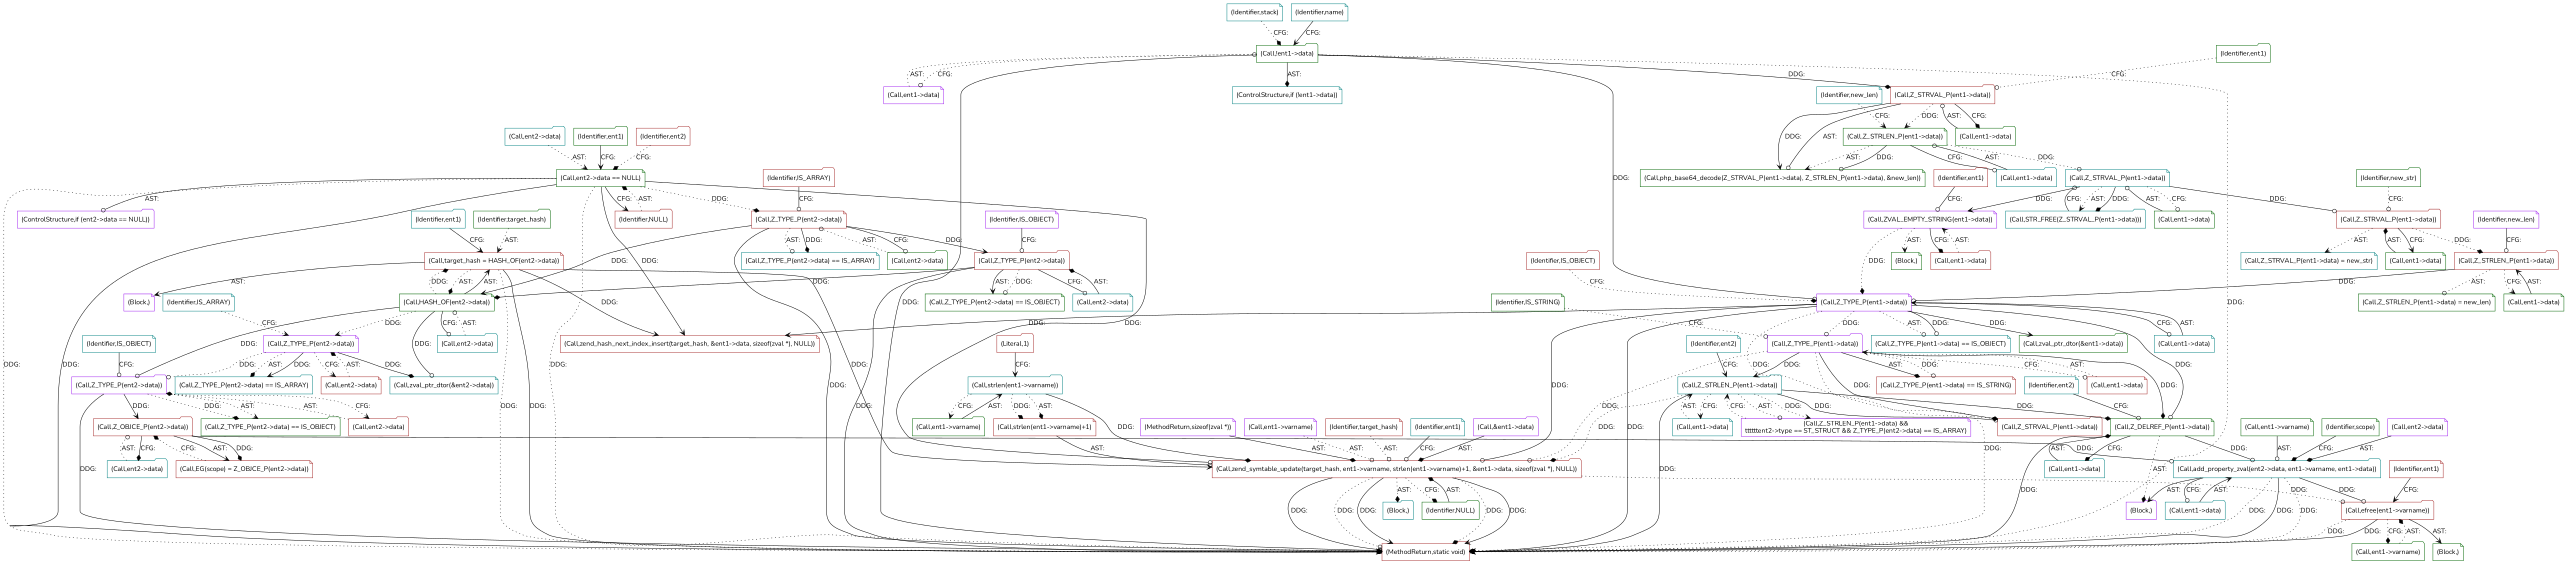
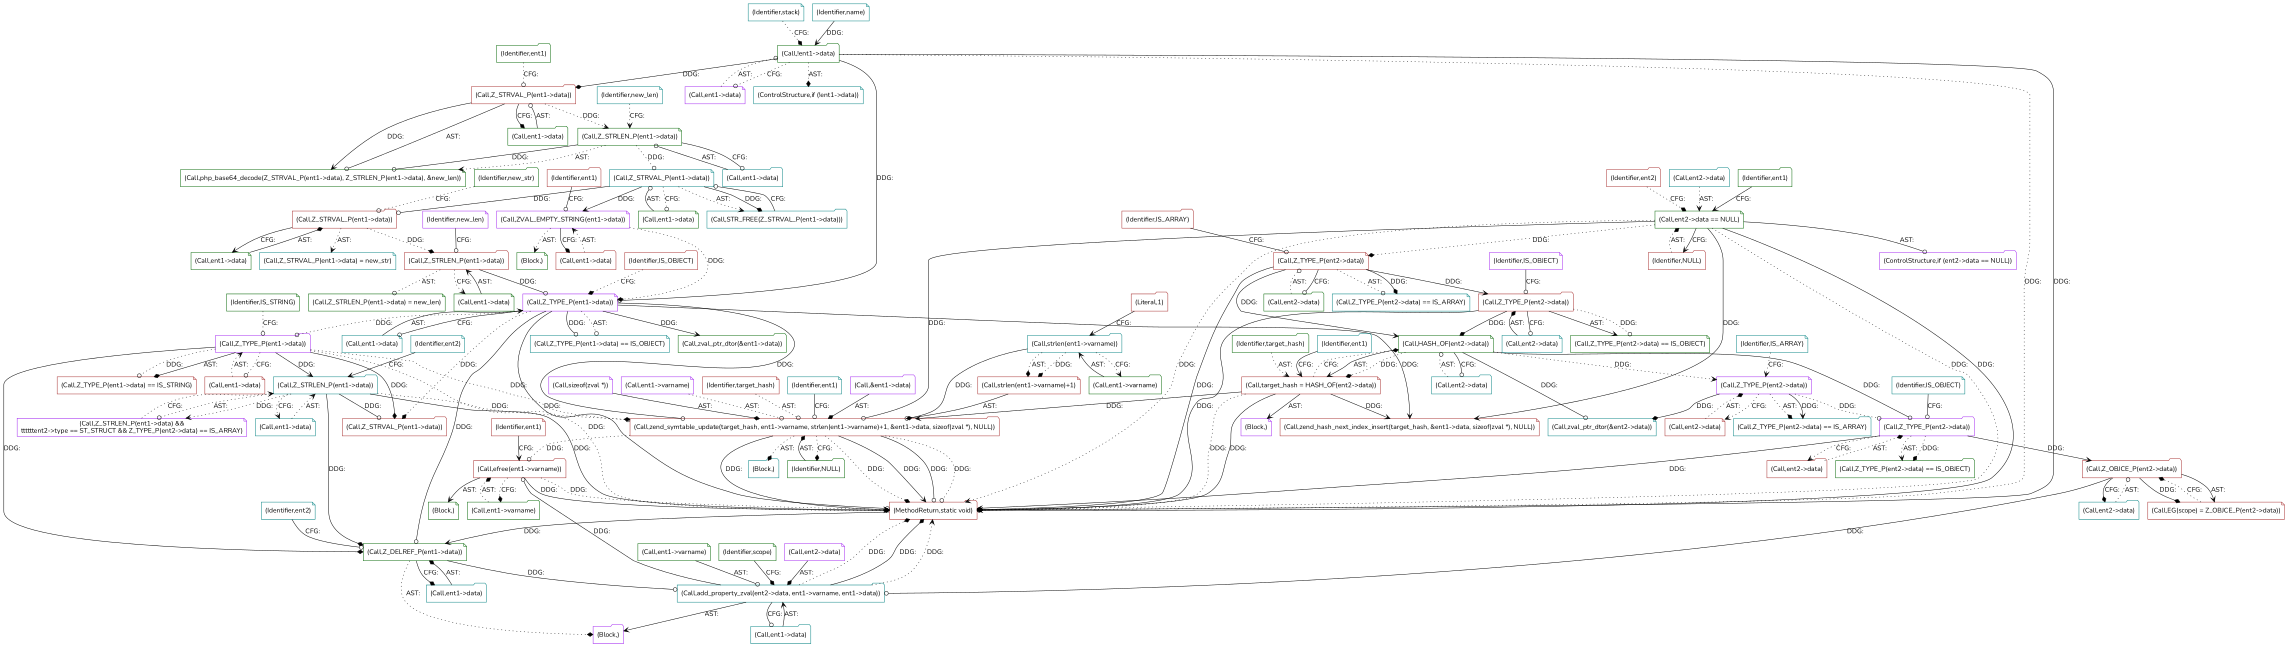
edge "(Identifier,name)" -> "(Call,!ent1->data)": label "CFG: " -> "DDG: "
edge "(Call,!ent1->data)" -> "(ControlStructure,if (!ent1->data))": style solid -> dotted
edge "(Call,target_hash = HASH_OF(ent2->data))" -> "(Call,HASH_OF(ent2->data))": label "AST: " -> "CFG: "
node "(MethodReturn,sizeof(zval *))": label "(MethodReturn,sizeof(zval *))" -> "(Call,sizeof(zval *))"
edge "(Call,Z_DELREF_P(ent1->data))" -> "(MethodReturn,static void)": reversed
